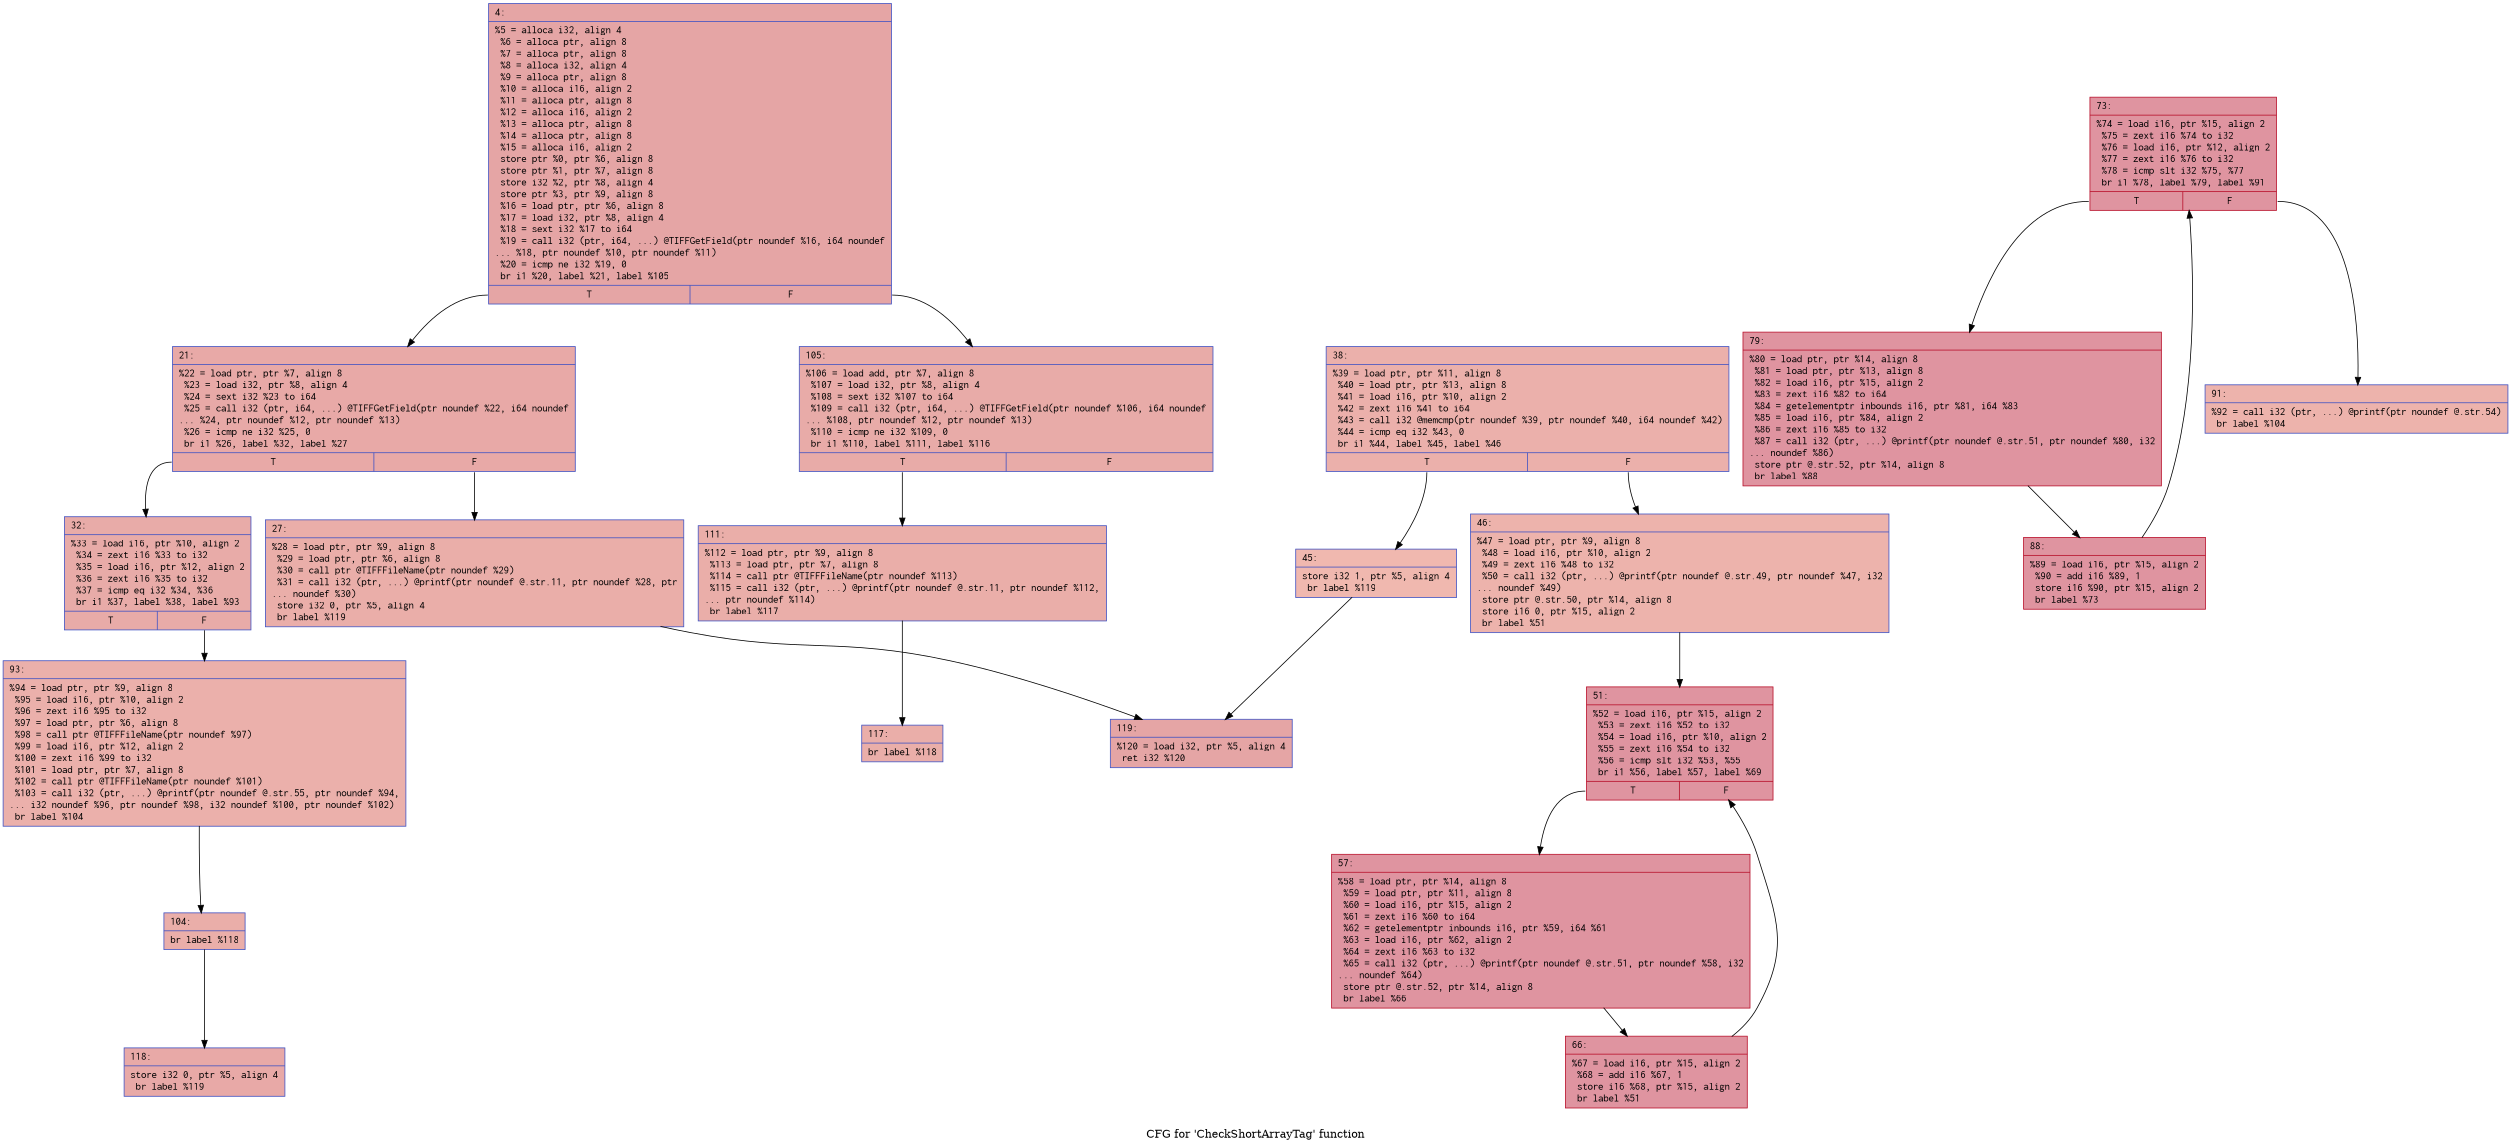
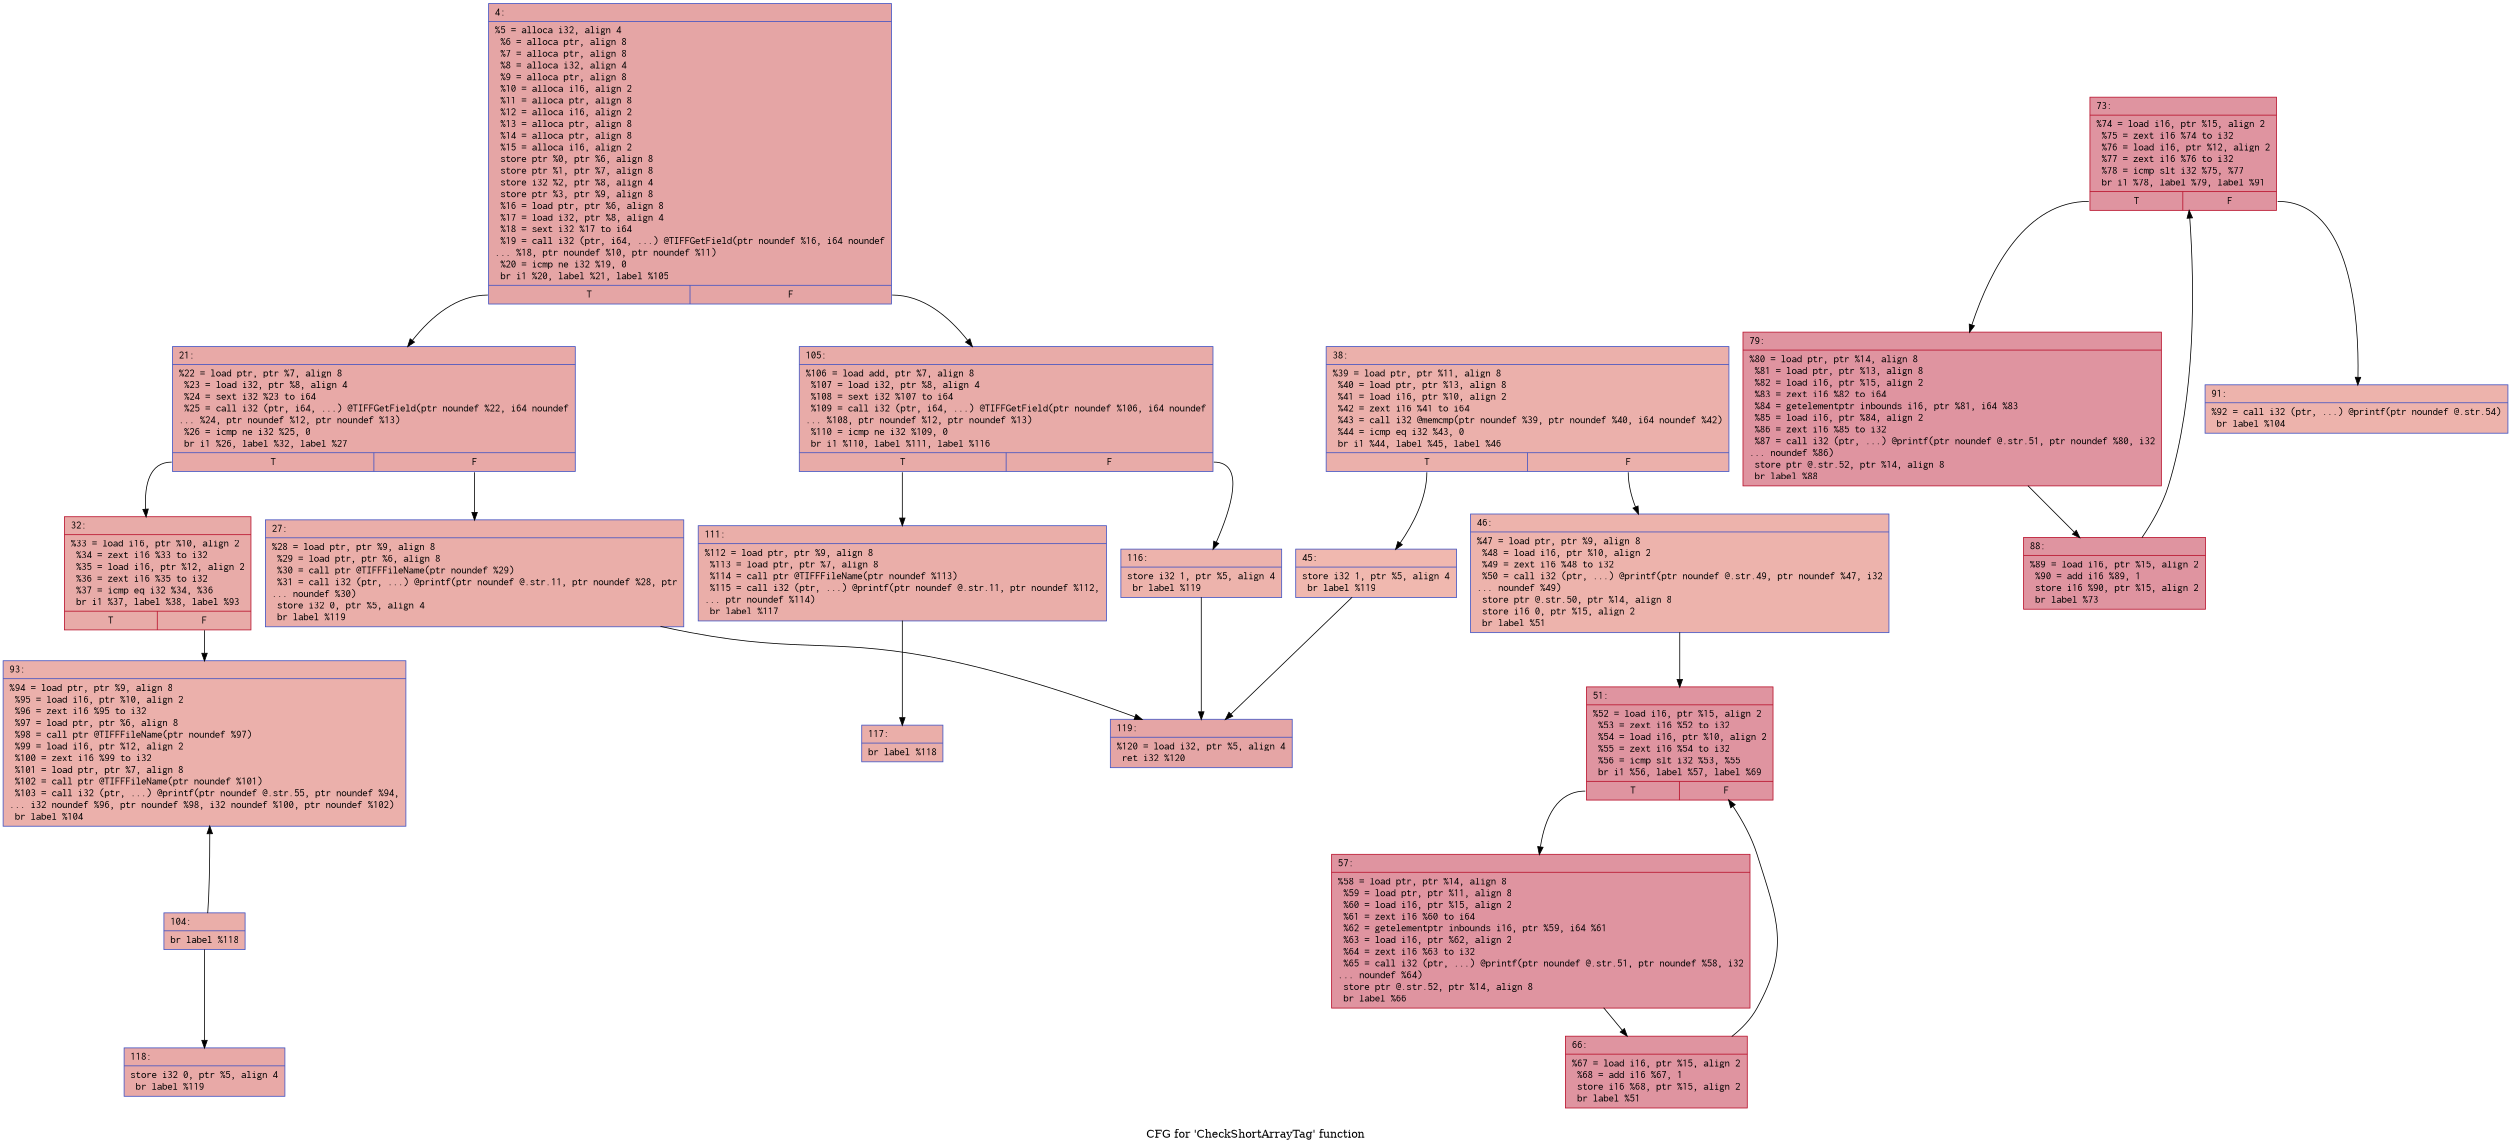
node "32:": color #3d50c3ff -> #b70d28ff
node "116:": added
edge "93:" -> "104:": reversed
